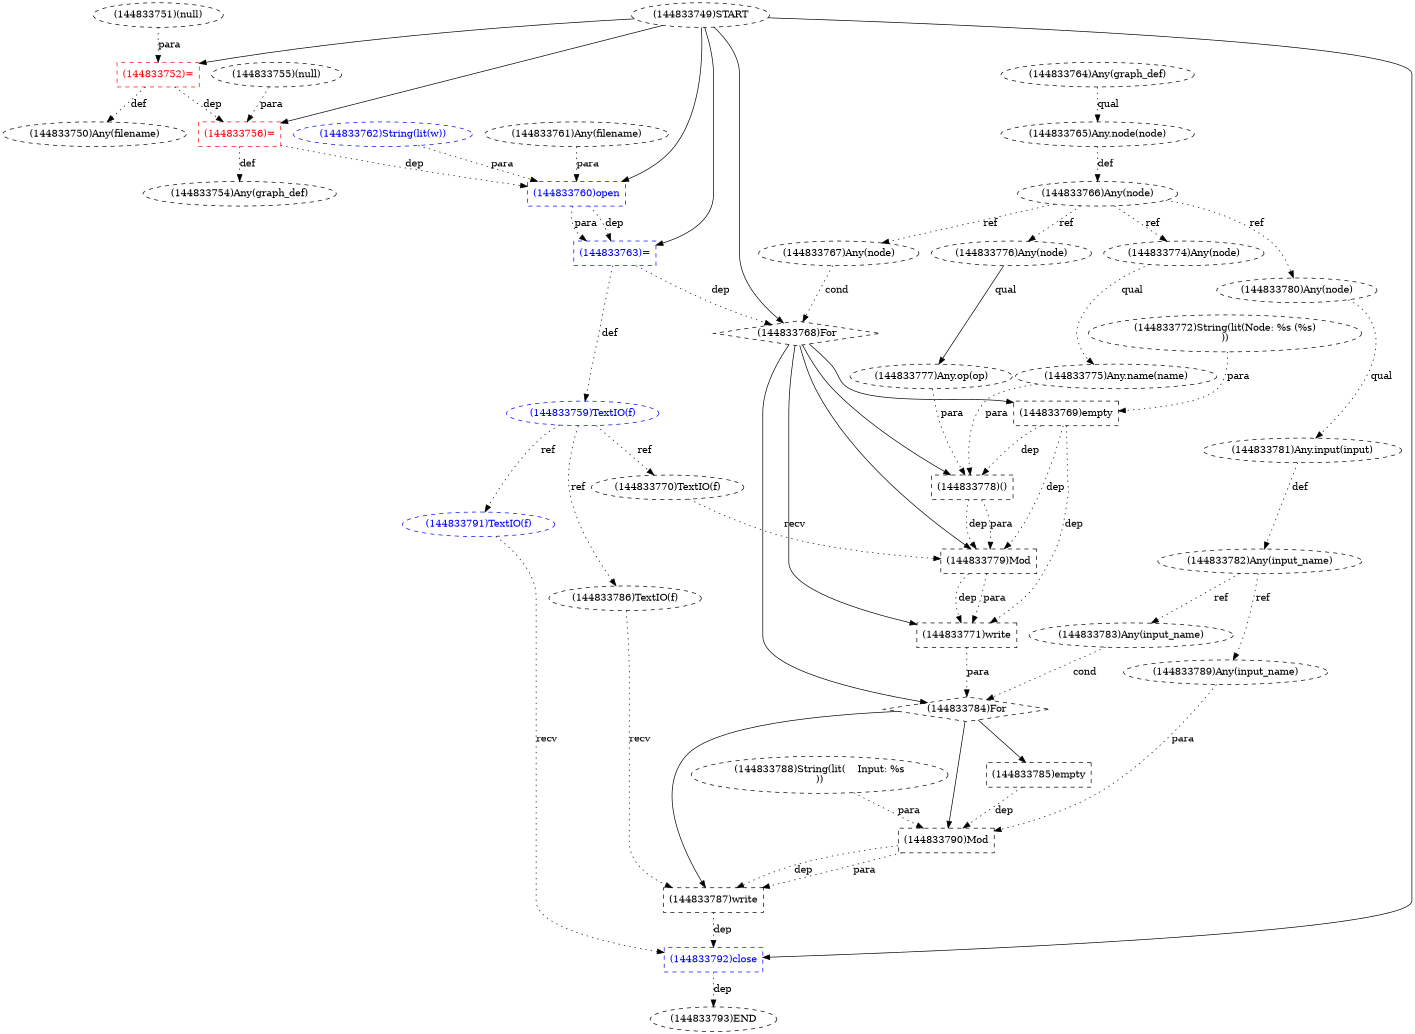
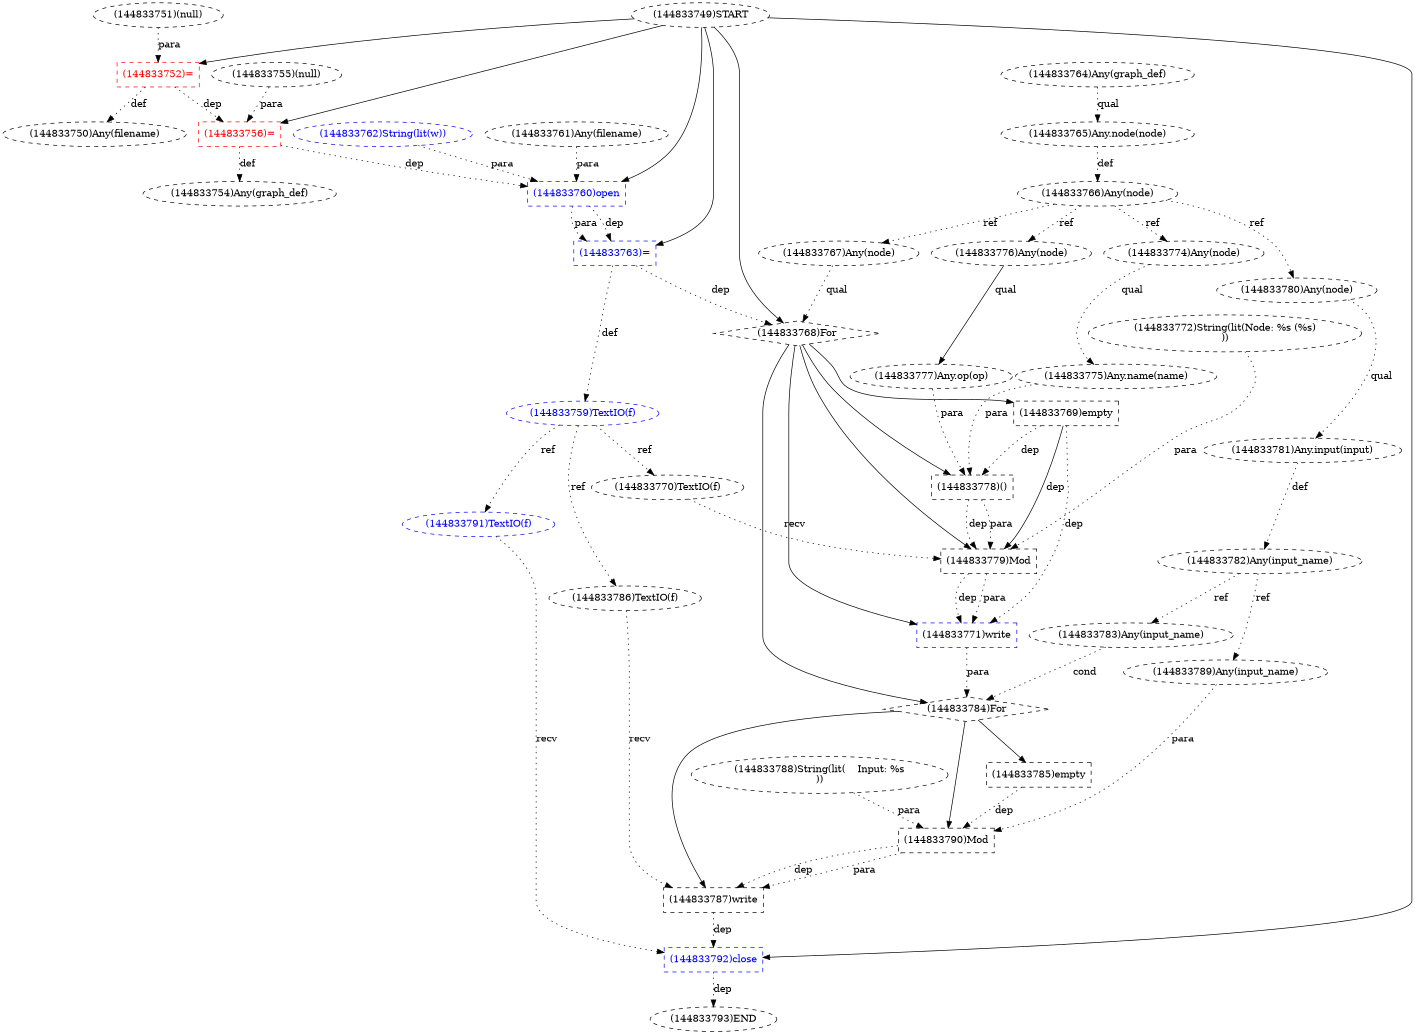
edge "(144833767)Any(node)" -> "(144833768)For": label "cond" -> "qual"
edge "(144833772)String(lit(Node: %s (%s) ))" -> "(144833769)empty": now "(144833772)String(lit(Node: %s (%s) ))" -> "(144833779)Mod"
edge "(144833769)empty" -> "(144833779)Mod": style dotted -> solid
node "(144833771)write": color black -> blue
